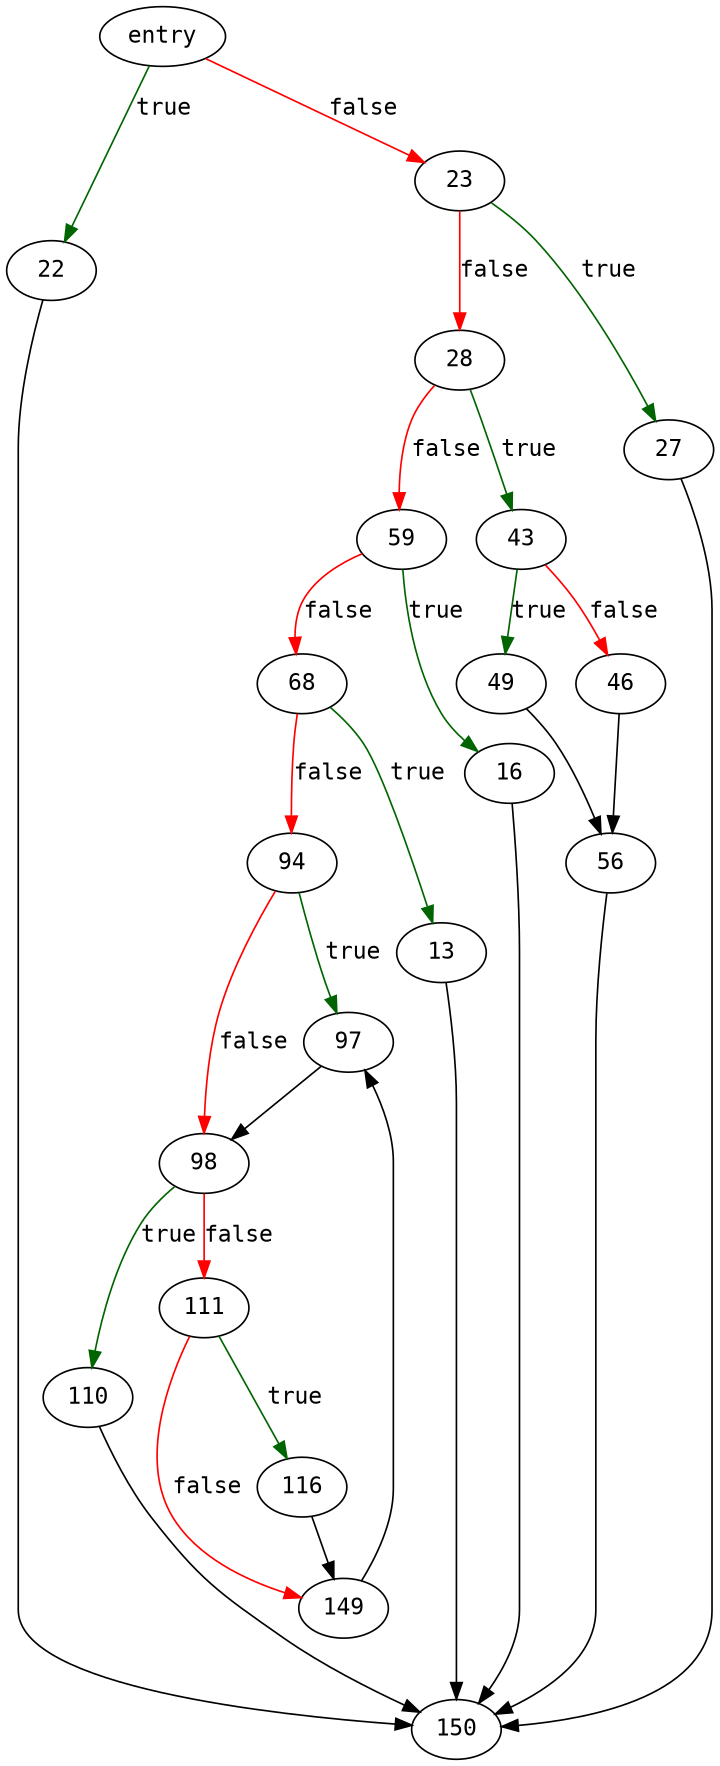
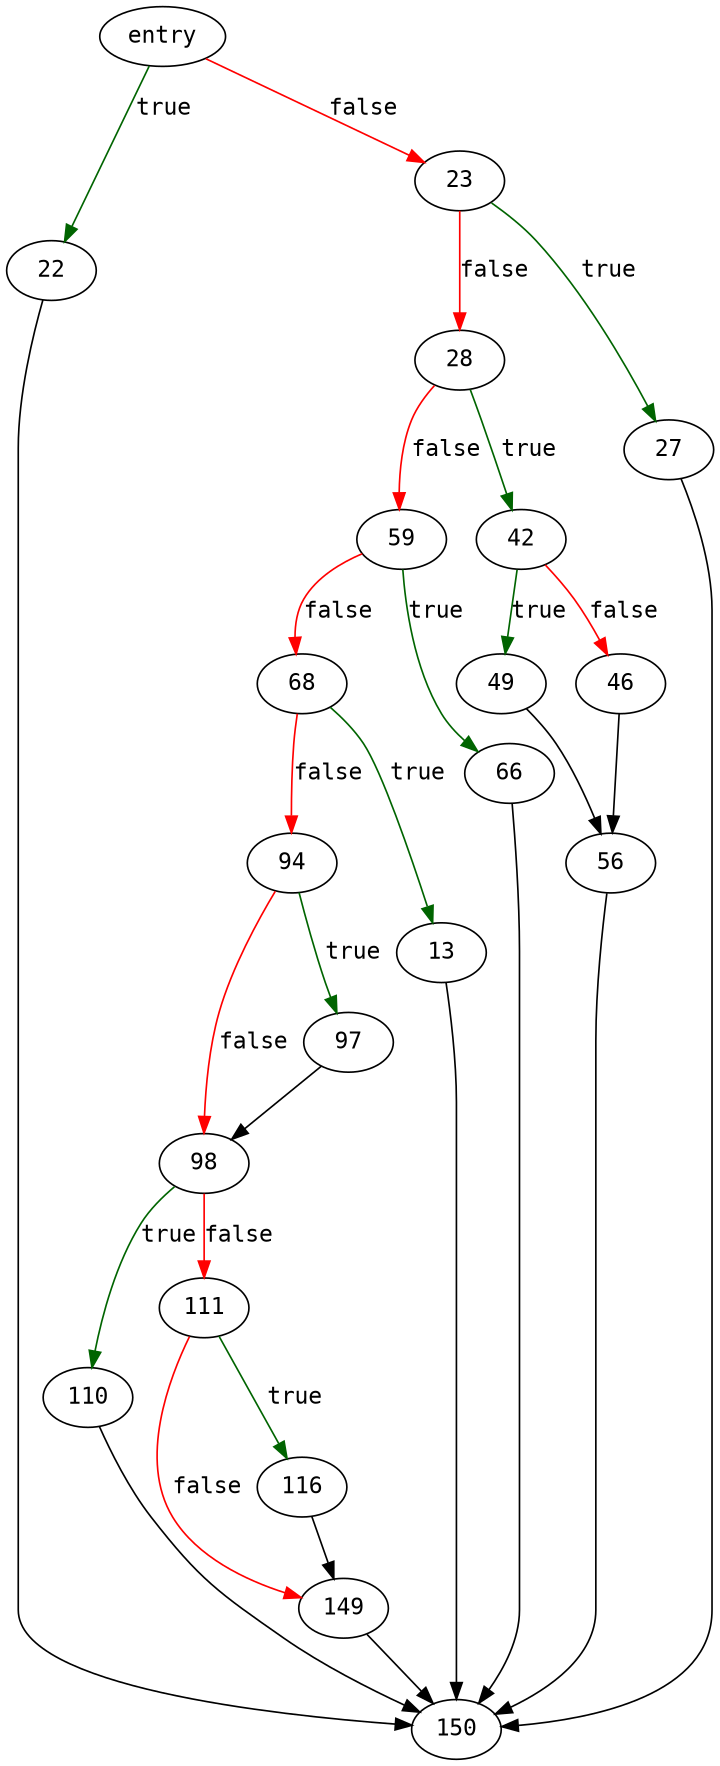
node "43": label "43" -> "42"
node "16": label "16" -> "66"
edge "149" -> "97": now "149" -> "150"
